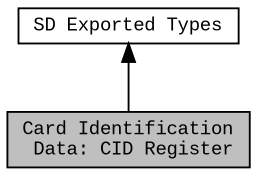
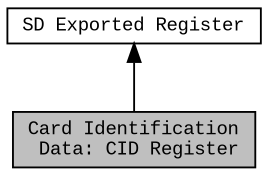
node "SD Exported Types": label "SD Exported Types" -> "SD Exported Register"
